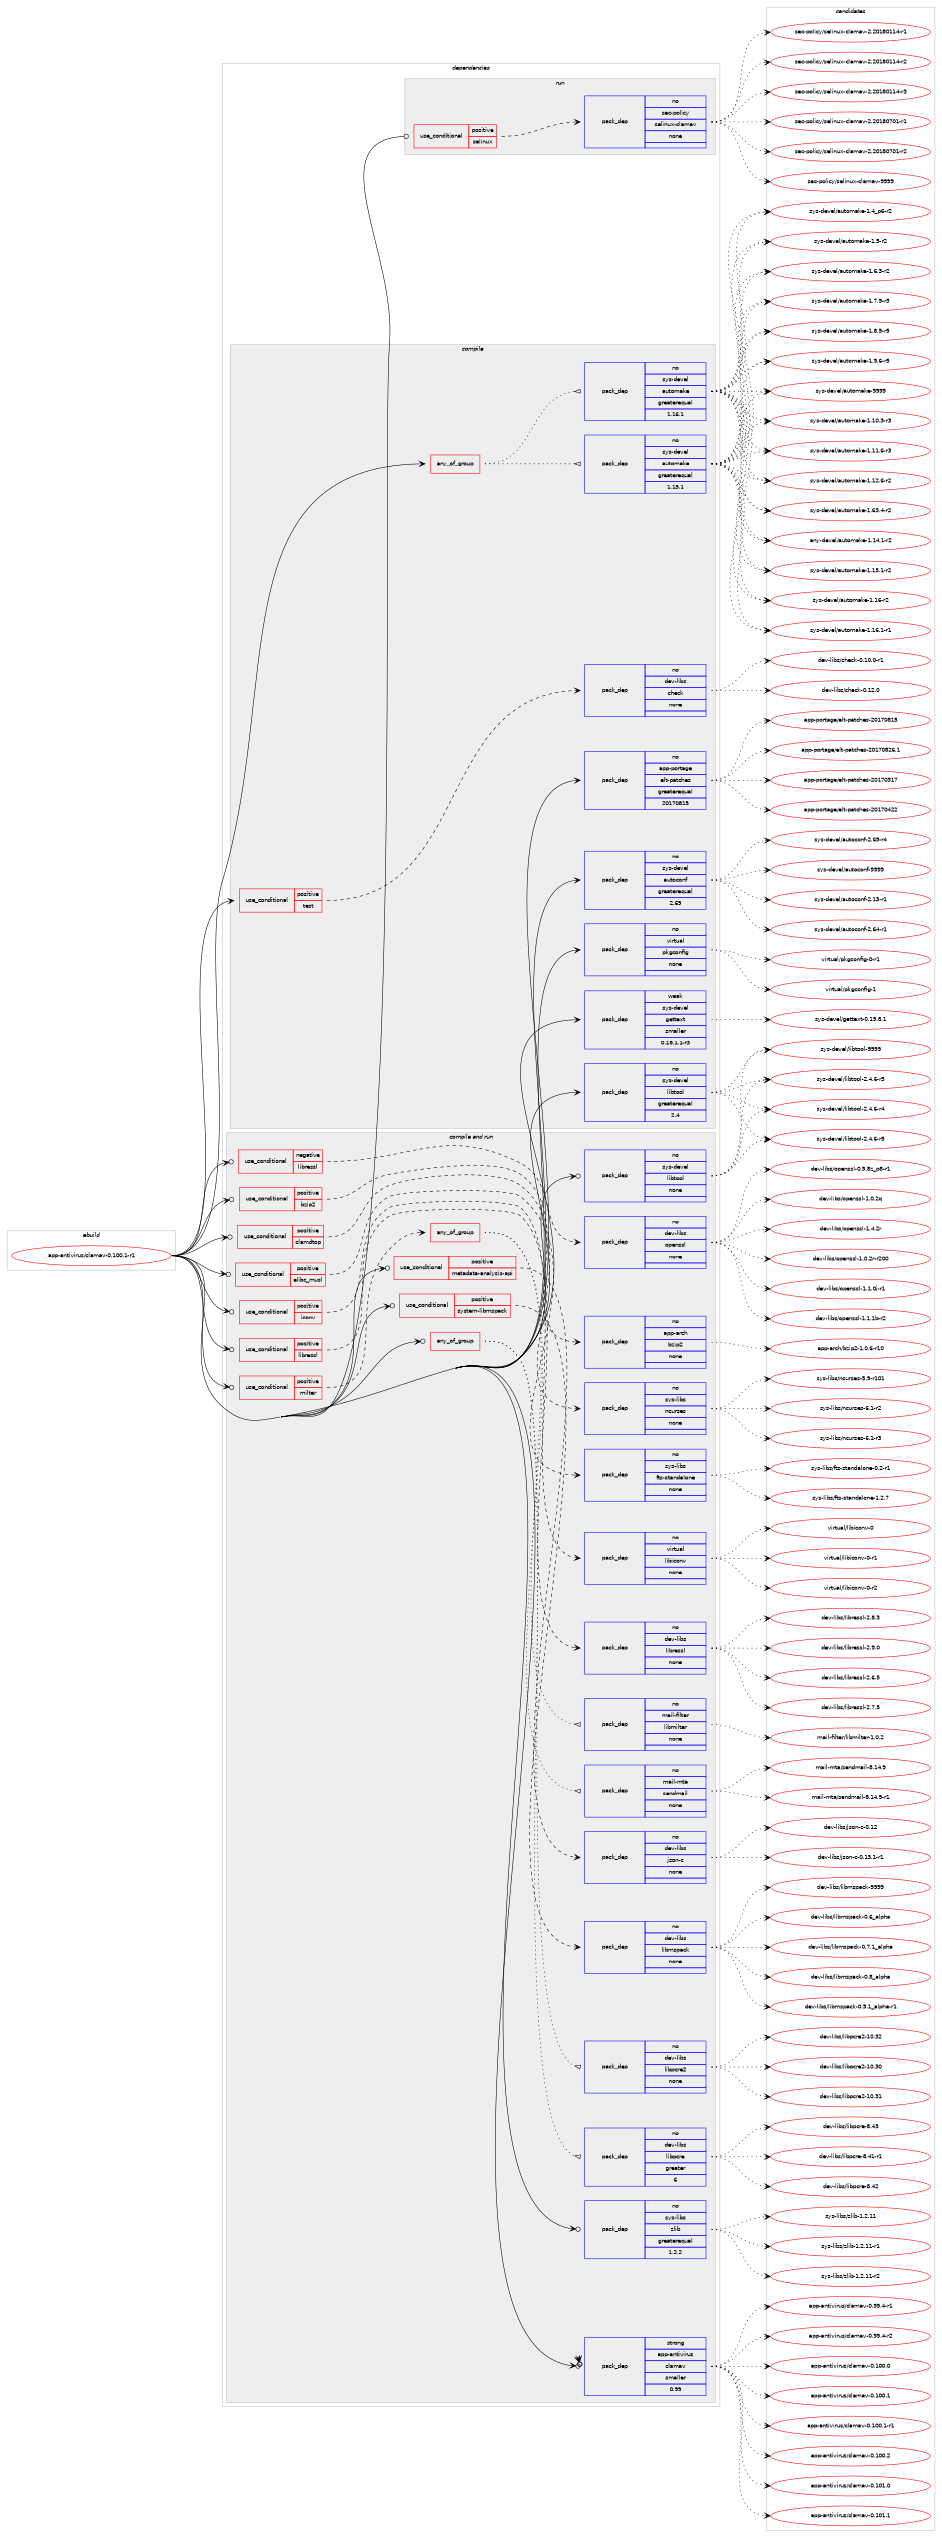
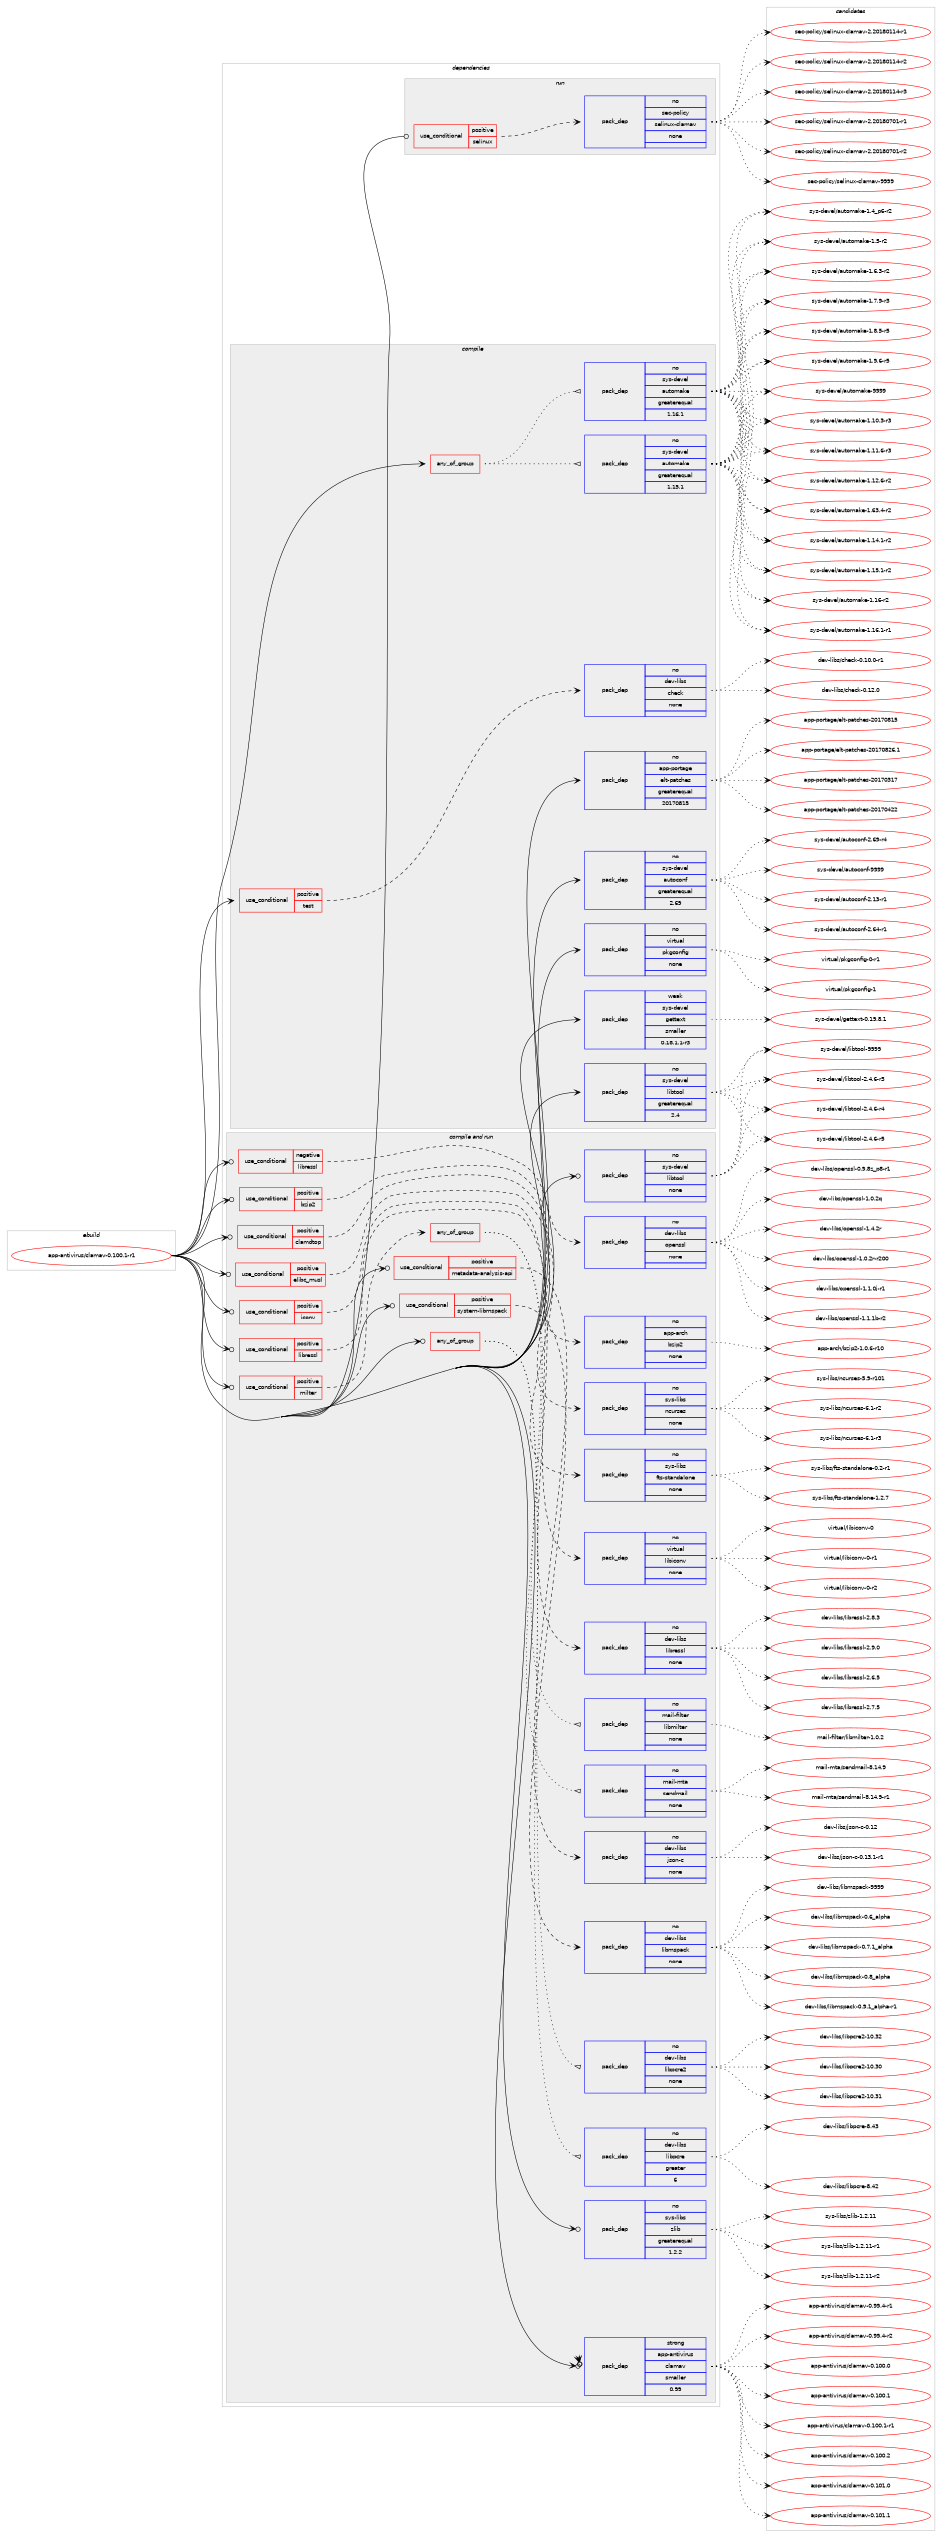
node "any-devel/automake-1.14.1-r2": label "any-devel/automake-1.14.1-r2" -> "sys-devel/automake-1.14.1-r2"
node "dev-libs/libpcre-8.41-r1": removed
